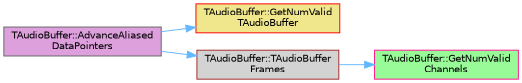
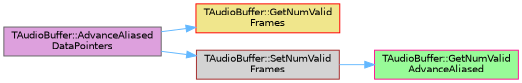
node "TAudioBuffer::GetNumValid TAudioBuffer": label "TAudioBuffer::GetNumValid TAudioBuffer" -> "TAudioBuffer::GetNumValid Frames"
node "TAudioBuffer::TAudioBuffer Frames": label "TAudioBuffer::TAudioBuffer Frames" -> "TAudioBuffer::SetNumValid Frames"
node "TAudioBuffer::GetNumValid Channels": label "TAudioBuffer::GetNumValid Channels" -> "TAudioBuffer::GetNumValid AdvanceAliased"
